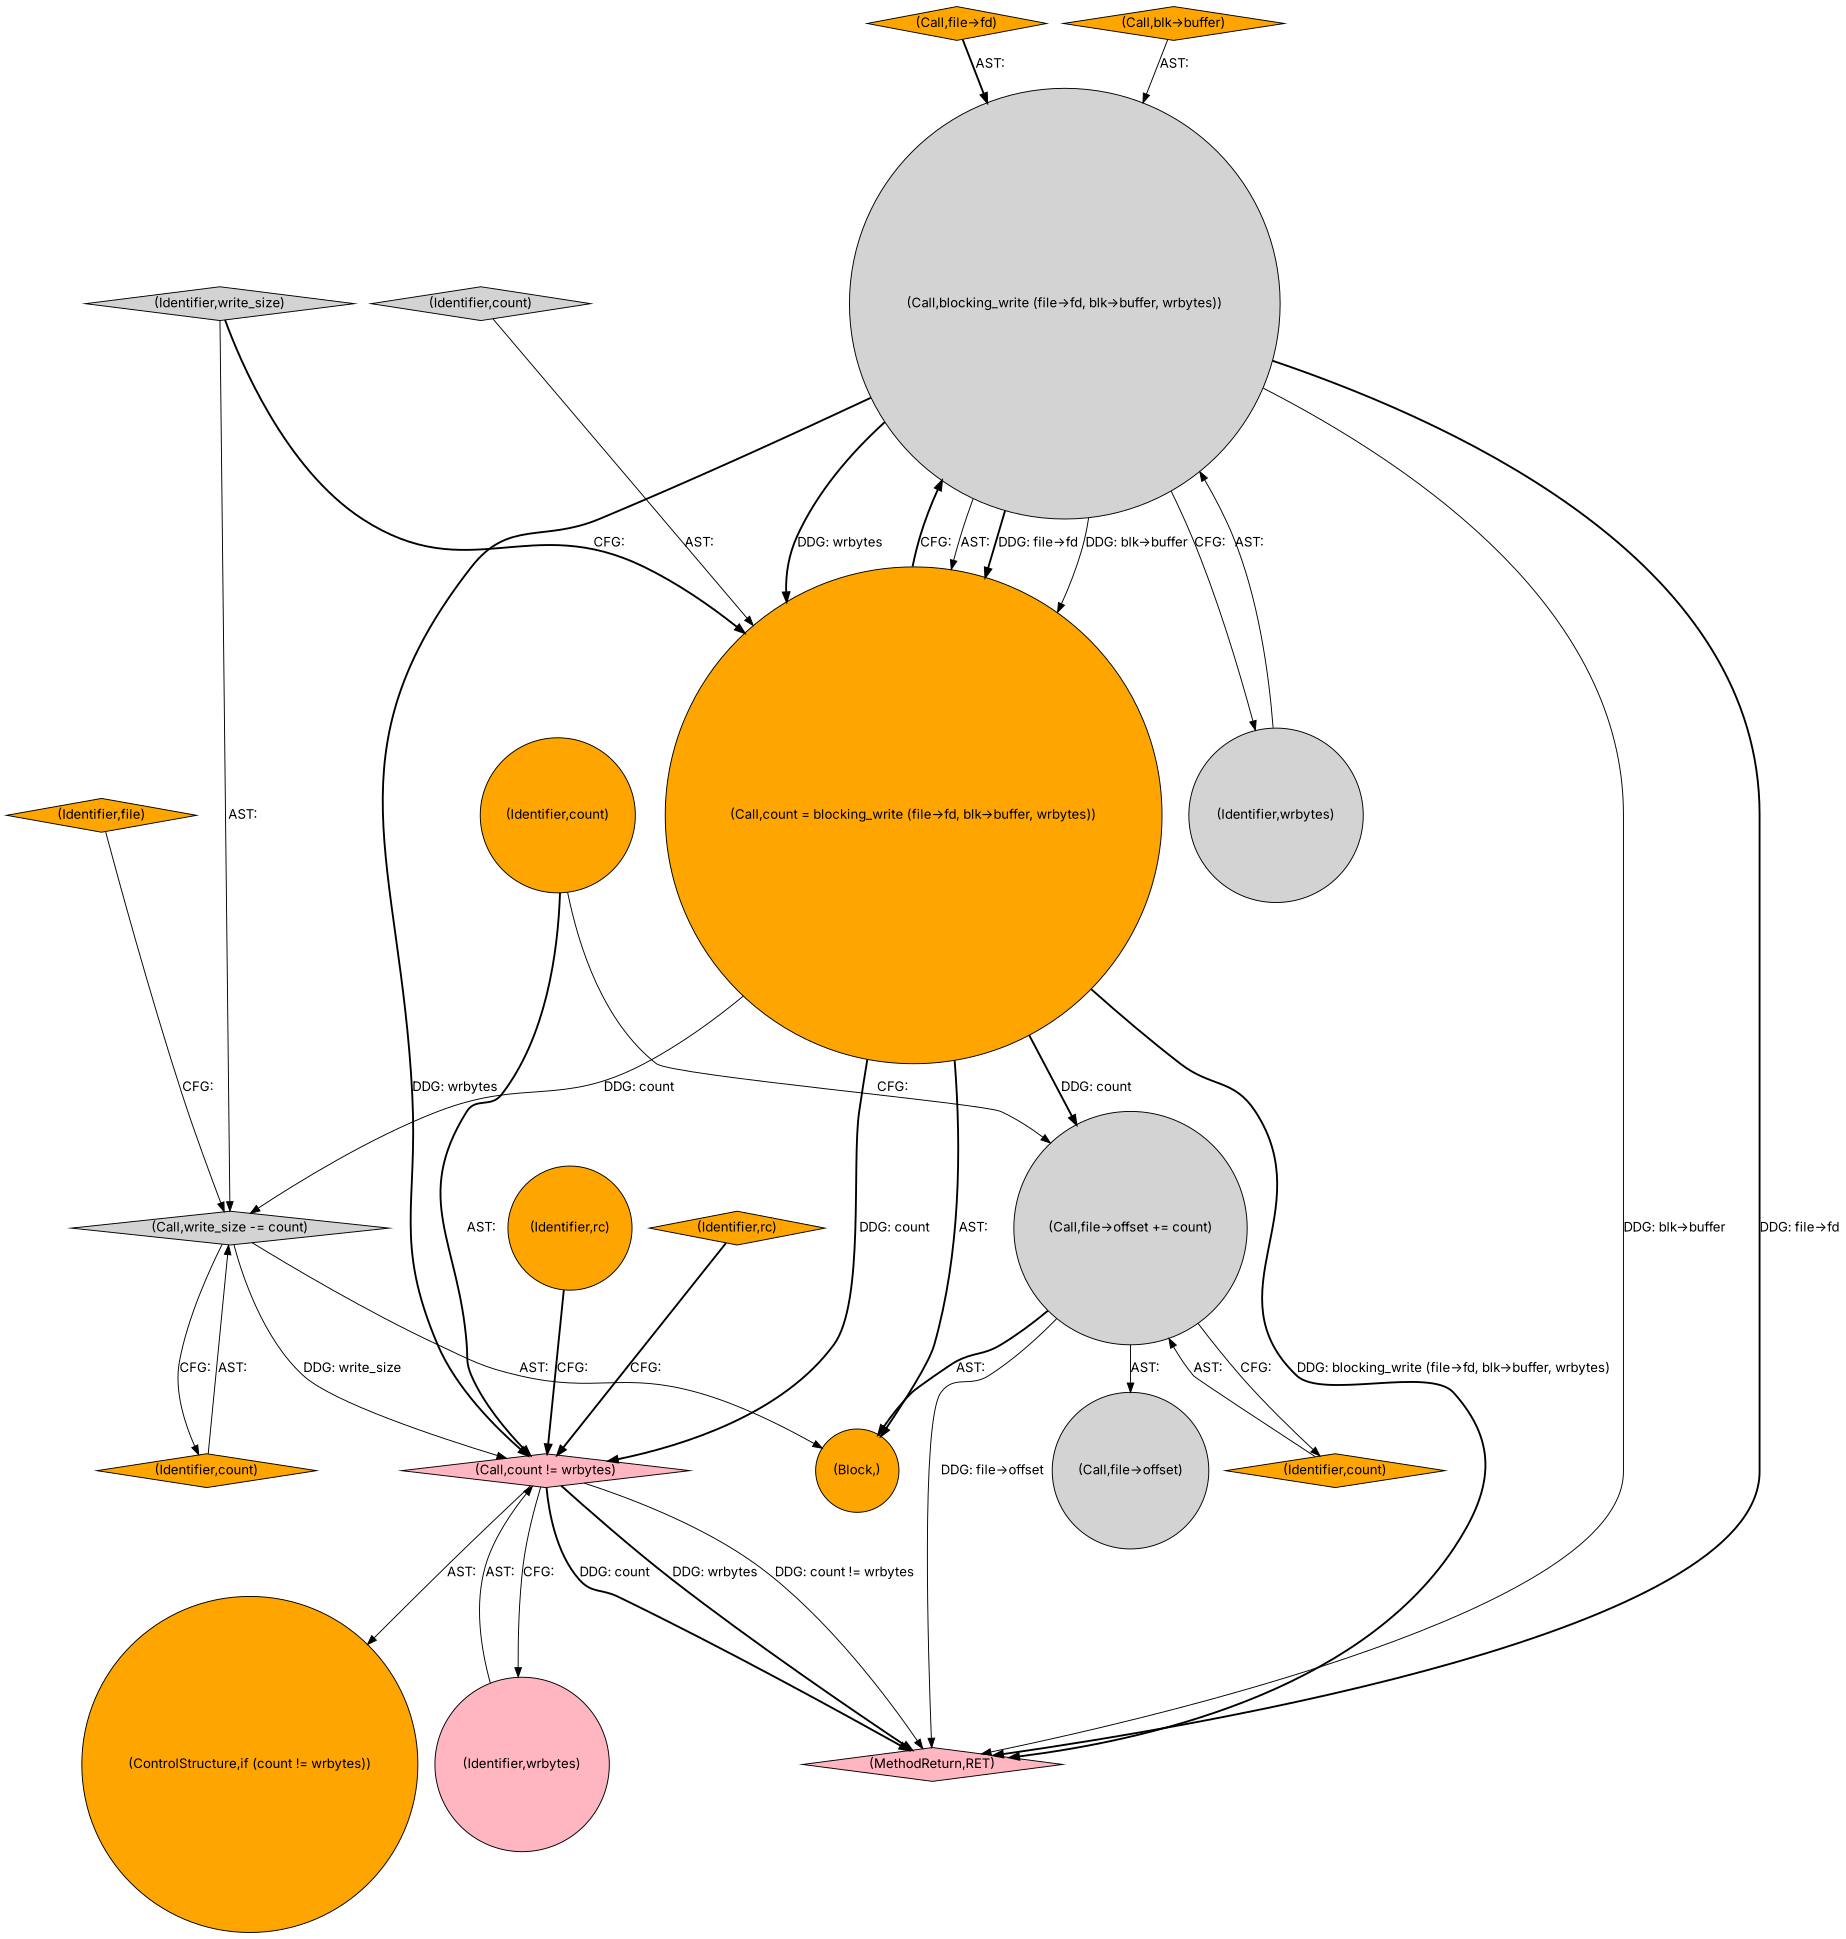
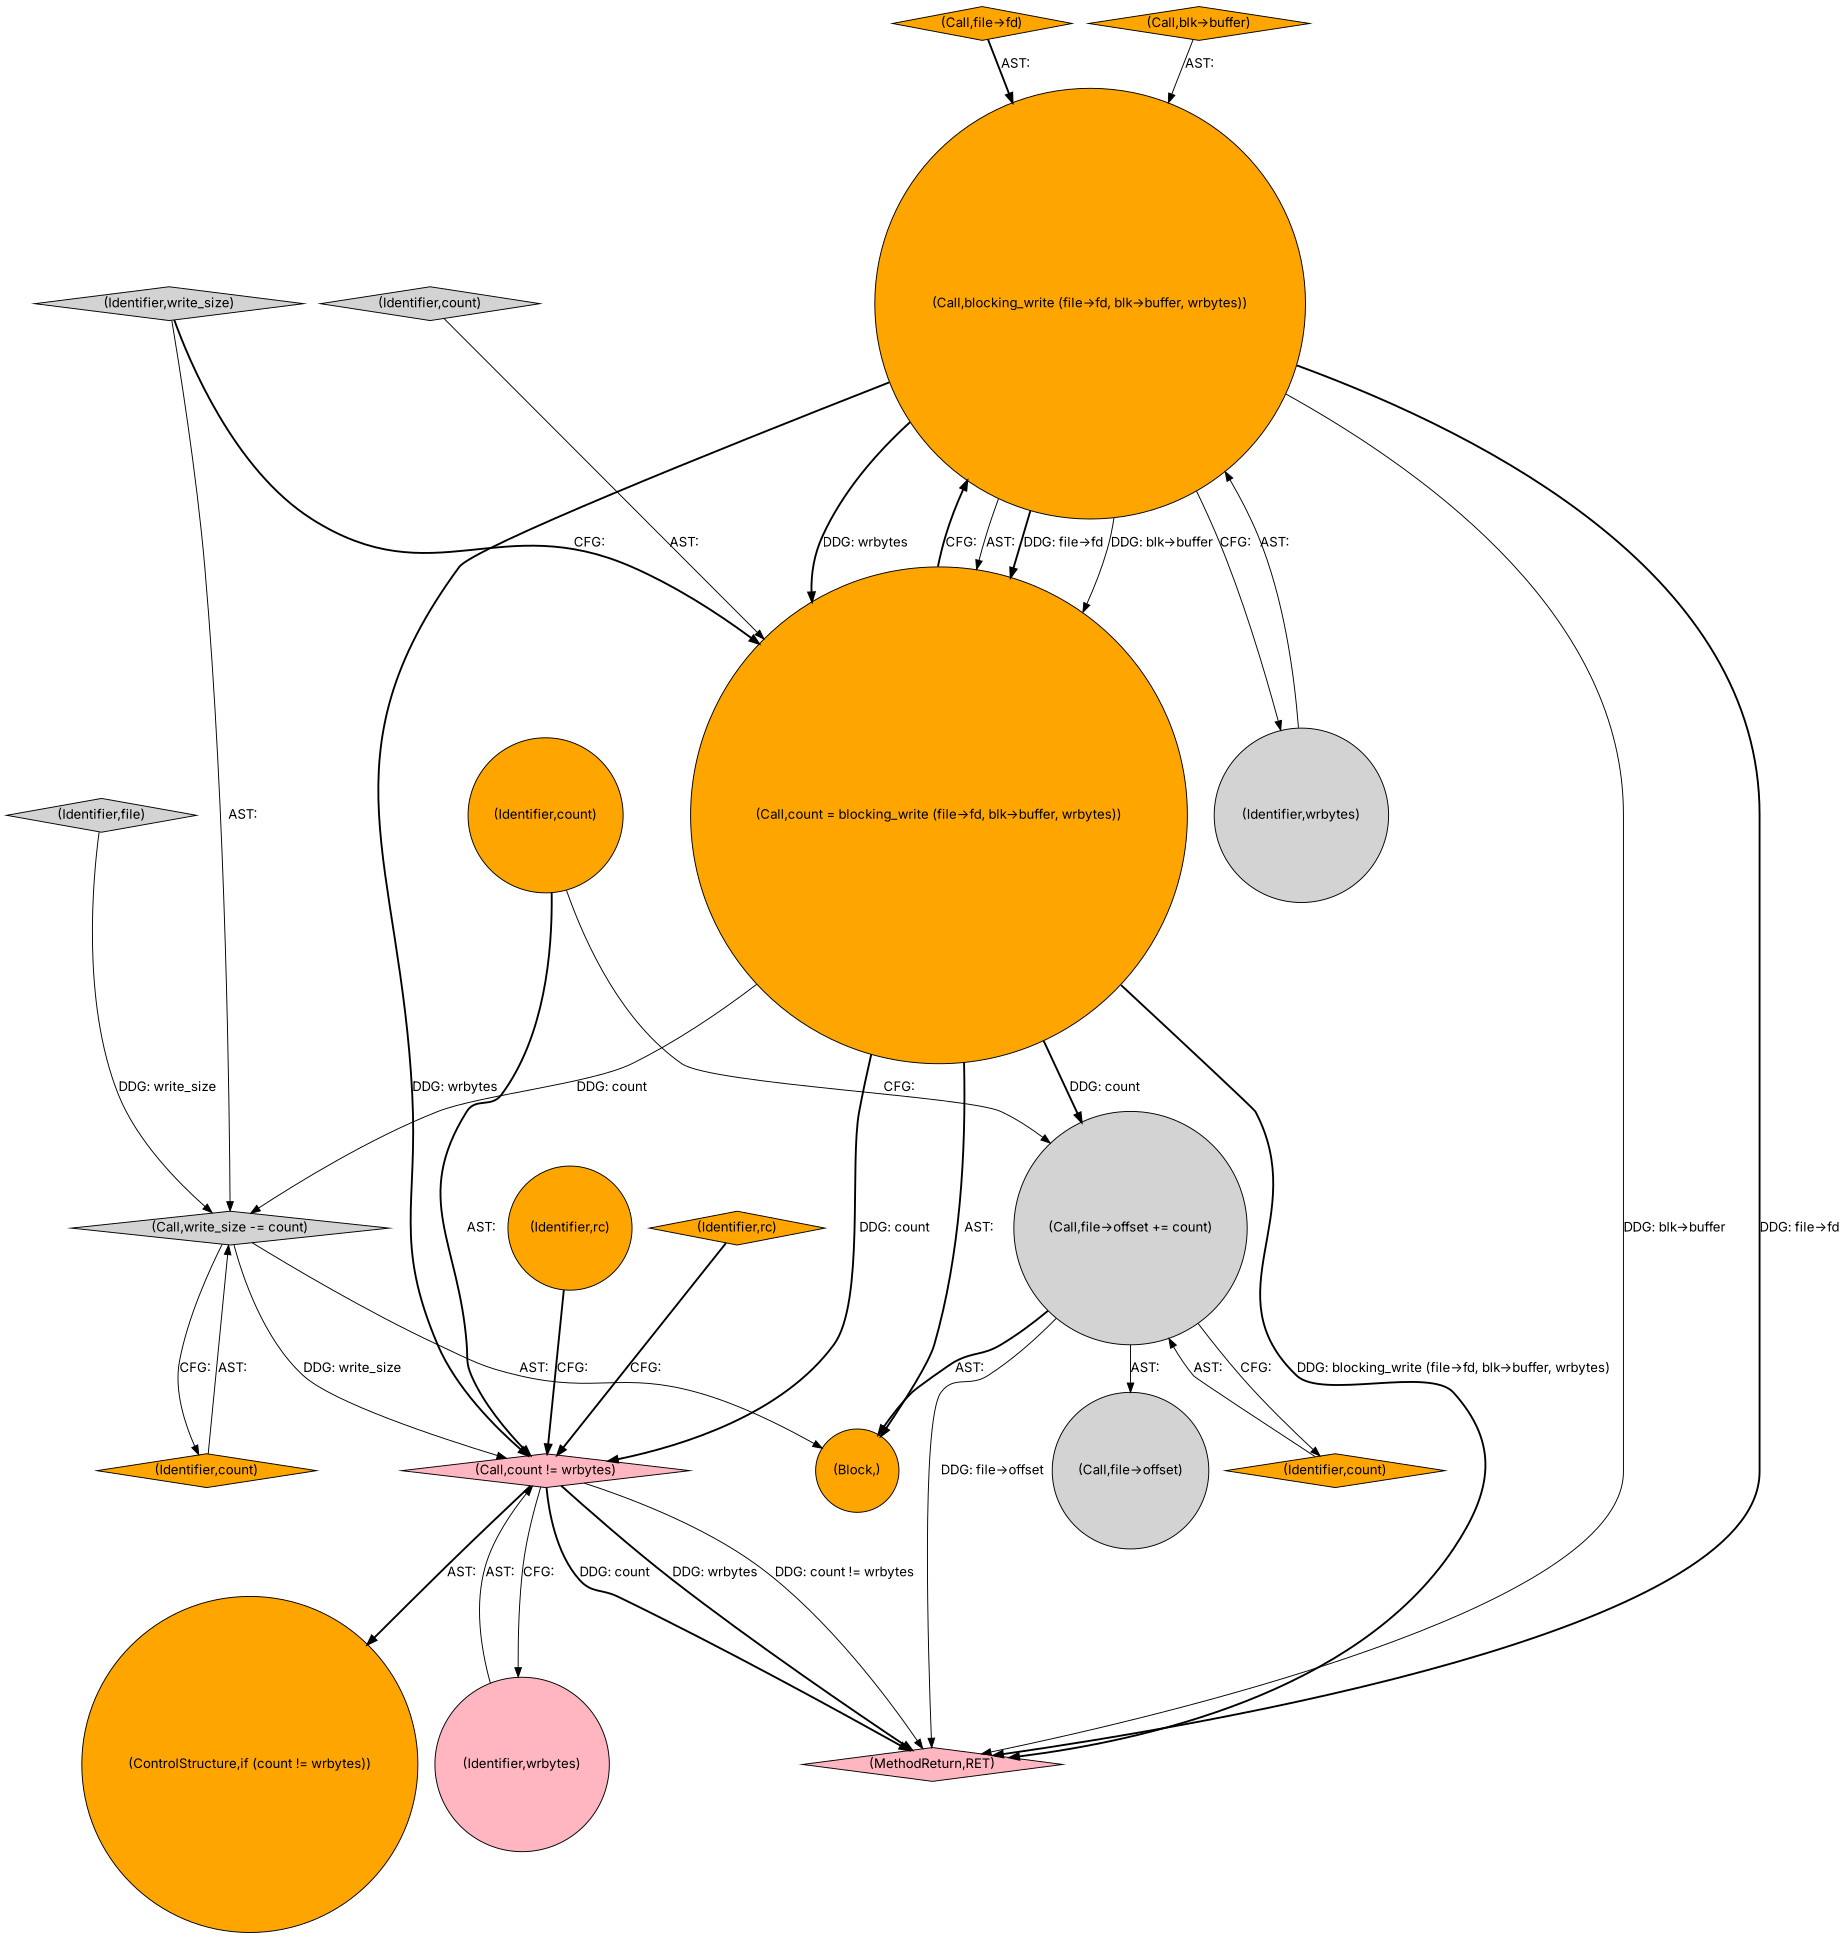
node "(Call,blocking_write (file->fd, blk->buffer, wrbytes))": fillcolor lightgrey -> orange
node "(Identifier,file)": fillcolor orange -> lightgrey
edge "(Identifier,file)" -> "(Call,write_size -= count)": label "CFG: " -> "DDG: write_size"
edge "(Call,count != wrbytes)" -> "(ControlStructure,if (count != wrbytes))": style solid -> bold
